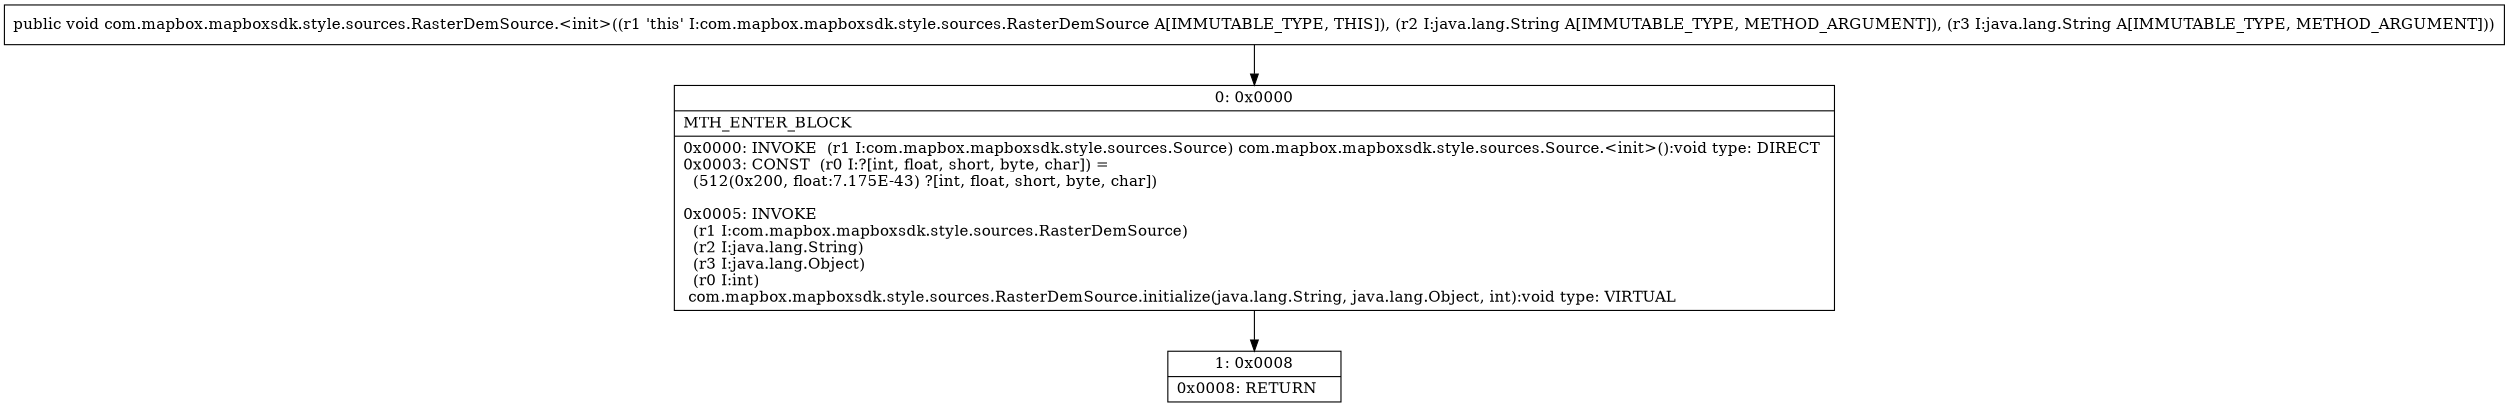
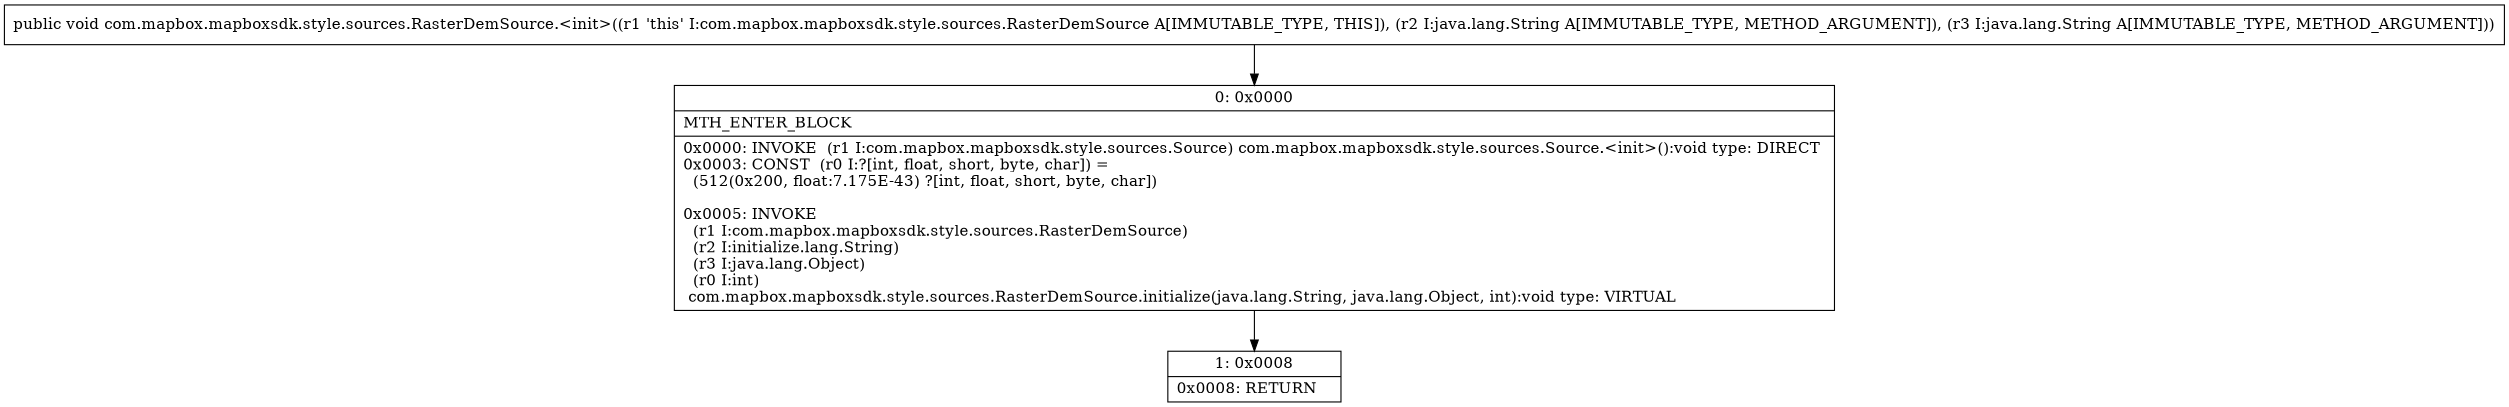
node "0: 0x0000": text "(r2 I:java.lang.String)" -> "(r2 I:initialize.lang.String)"
